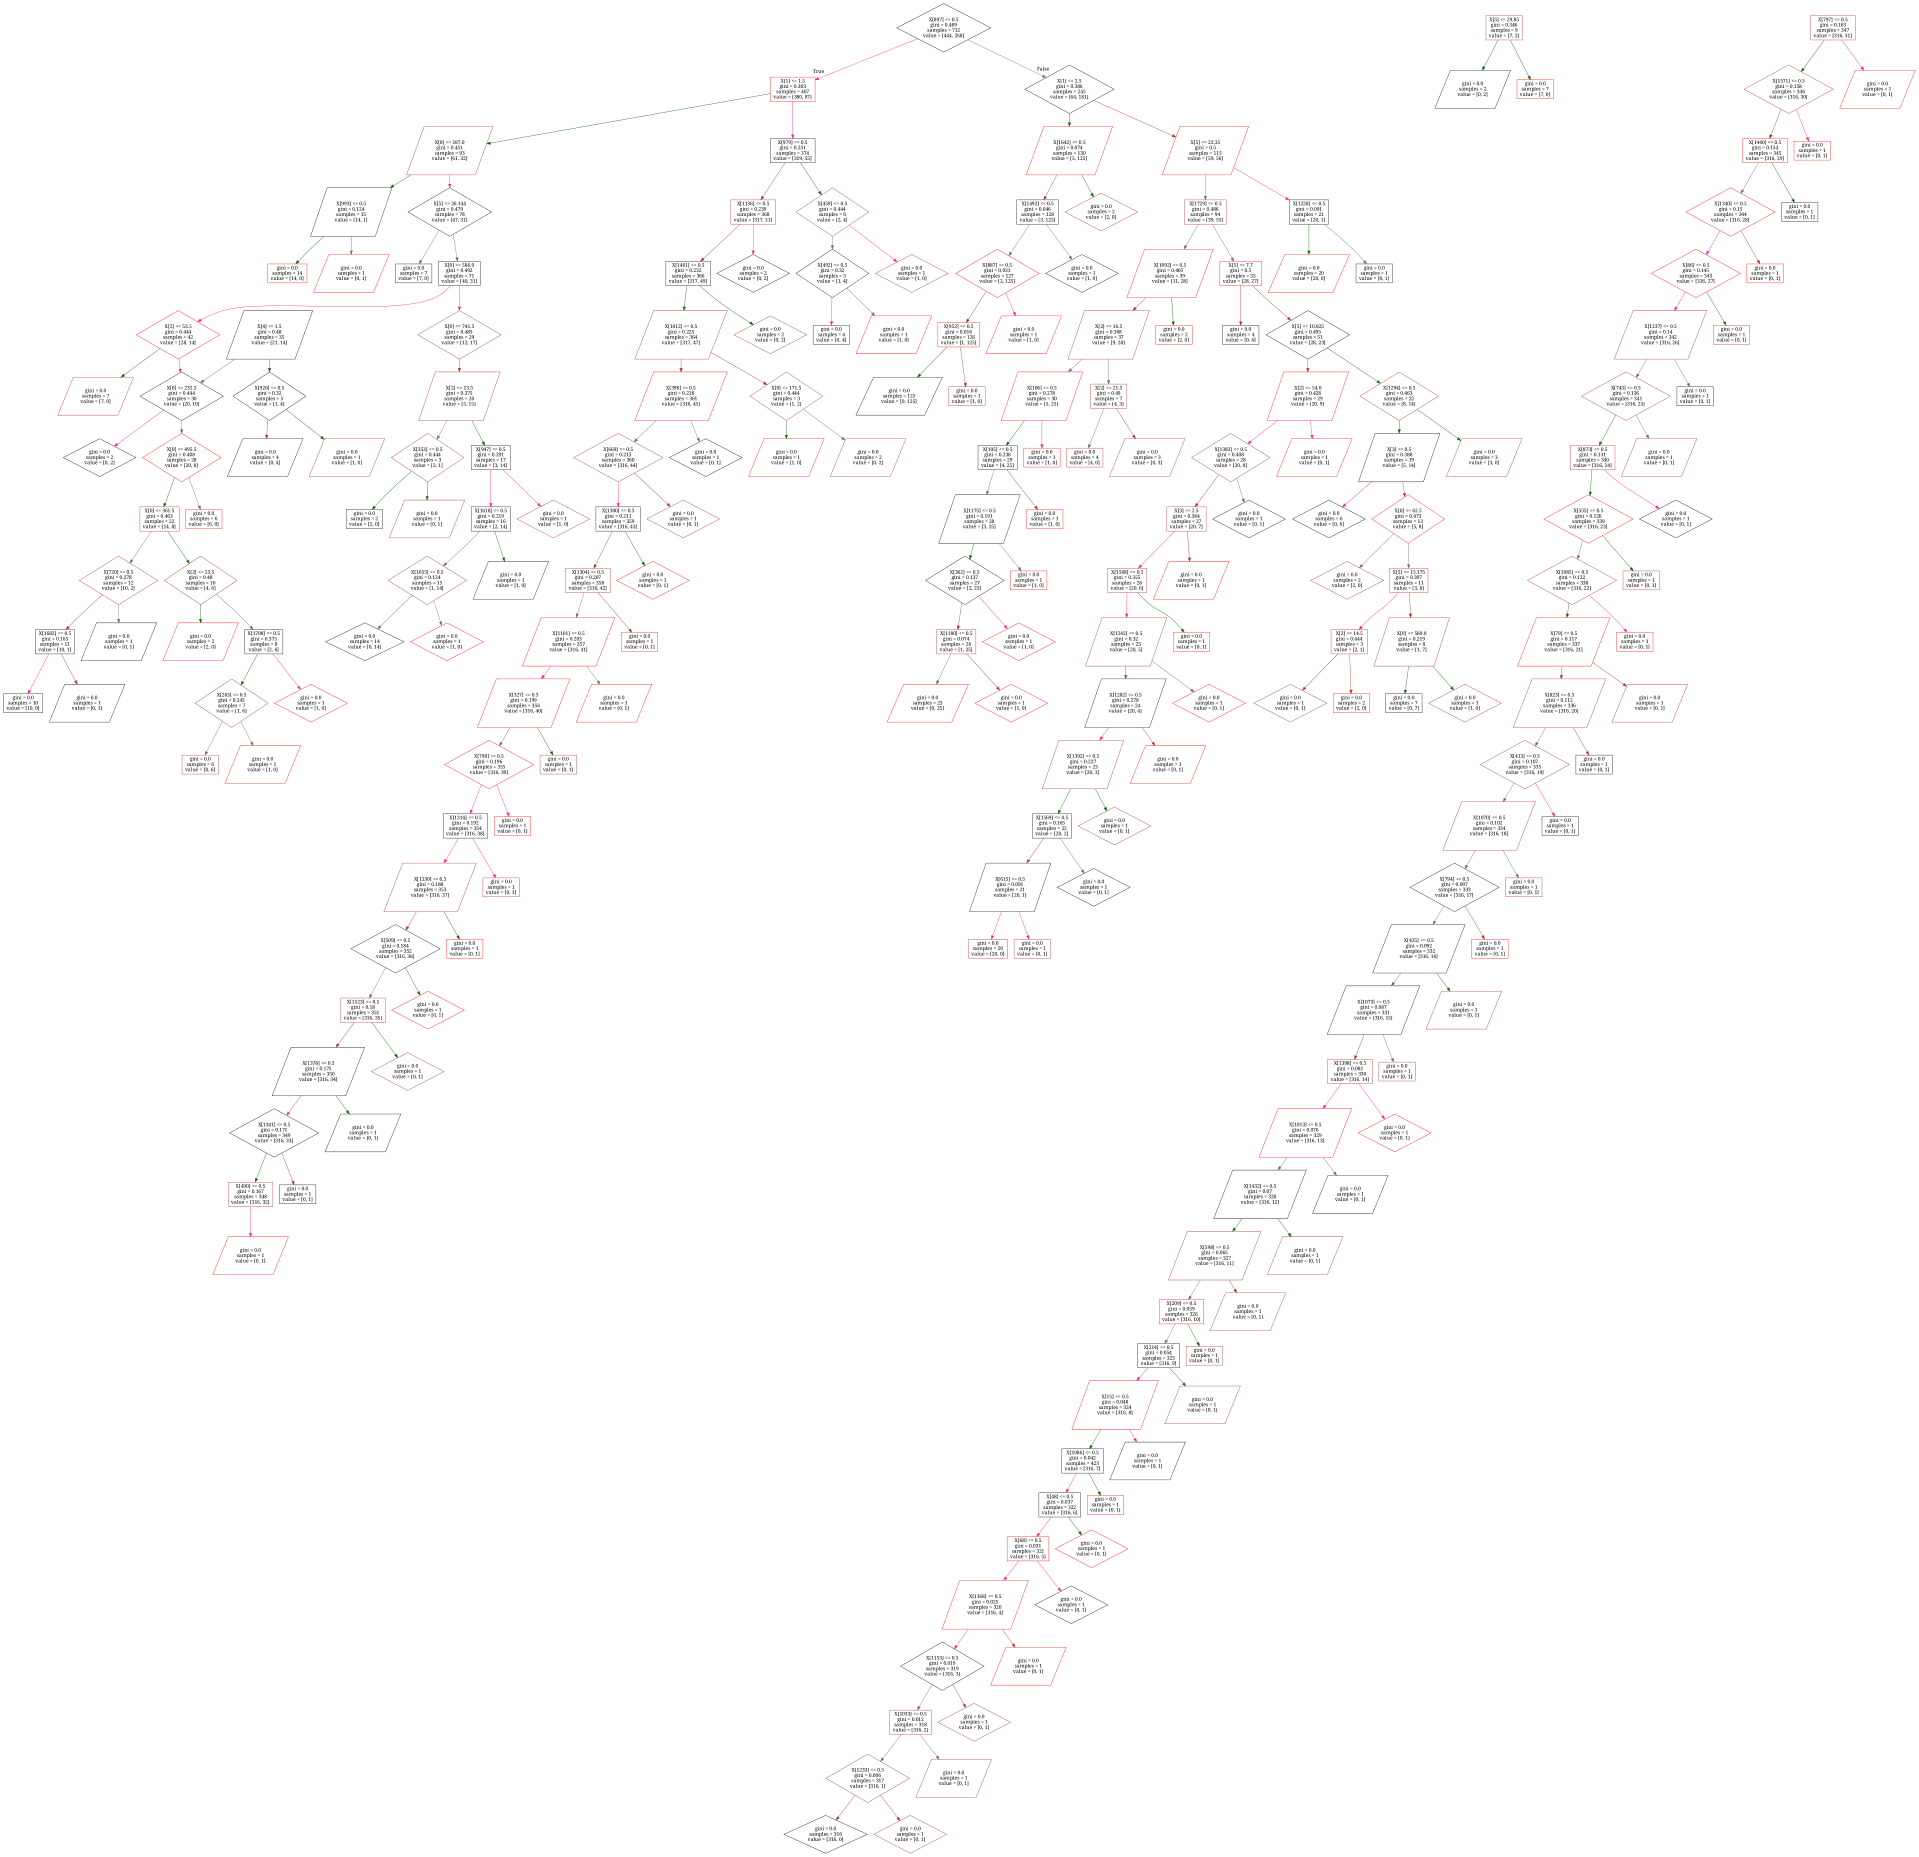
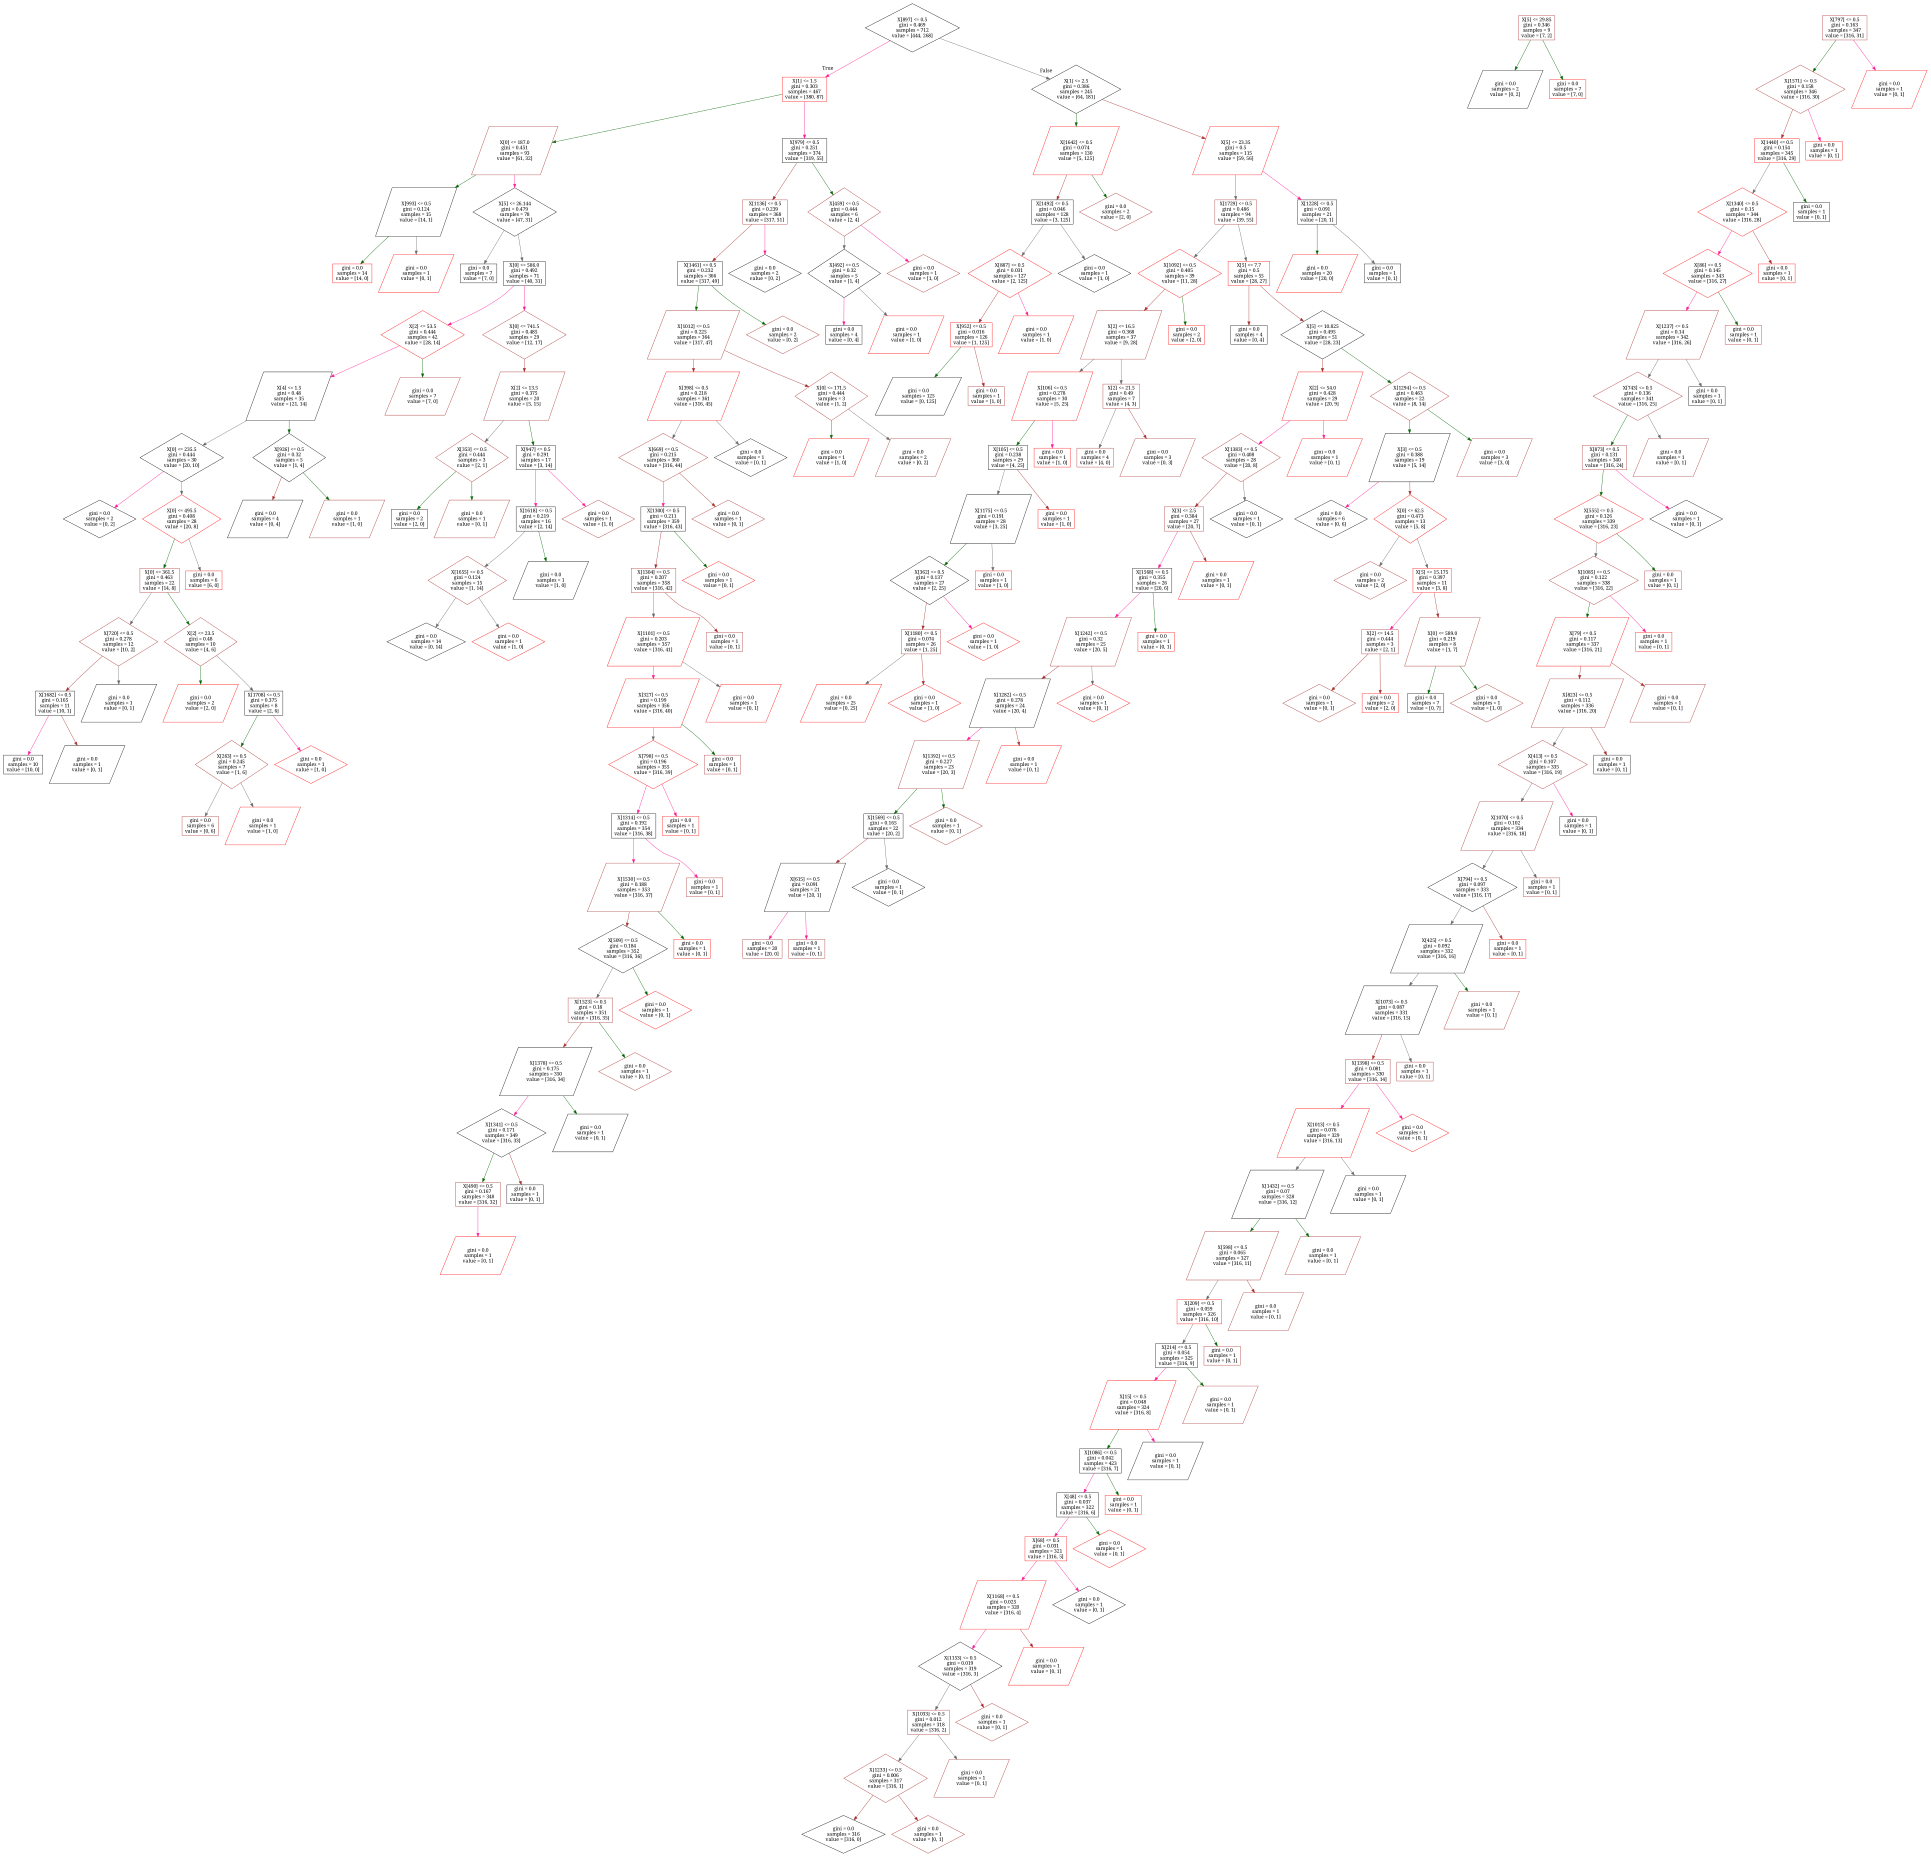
node "X[1092] <= 0.5 gini = 0.405 samples = 39 value = [11, 28]": shape parallelogram -> diamond
edge "X[2] <= 53.5 gini = 0.444 samples = 42 value = [28, 14]" -> "X[0] <= 235.5 gini = 0.444 samples = 30 value = [20, 10]": now "X[2] <= 53.5 gini = 0.444 samples = 42 value = [28, 14]" -> "X[4] <= 1.5 gini = 0.48 samples = 35 value = [21, 14]"
node "X[1568] <= 0.5 gini = 0.355 samples = 26 value = [20, 6]": color brown -> black
